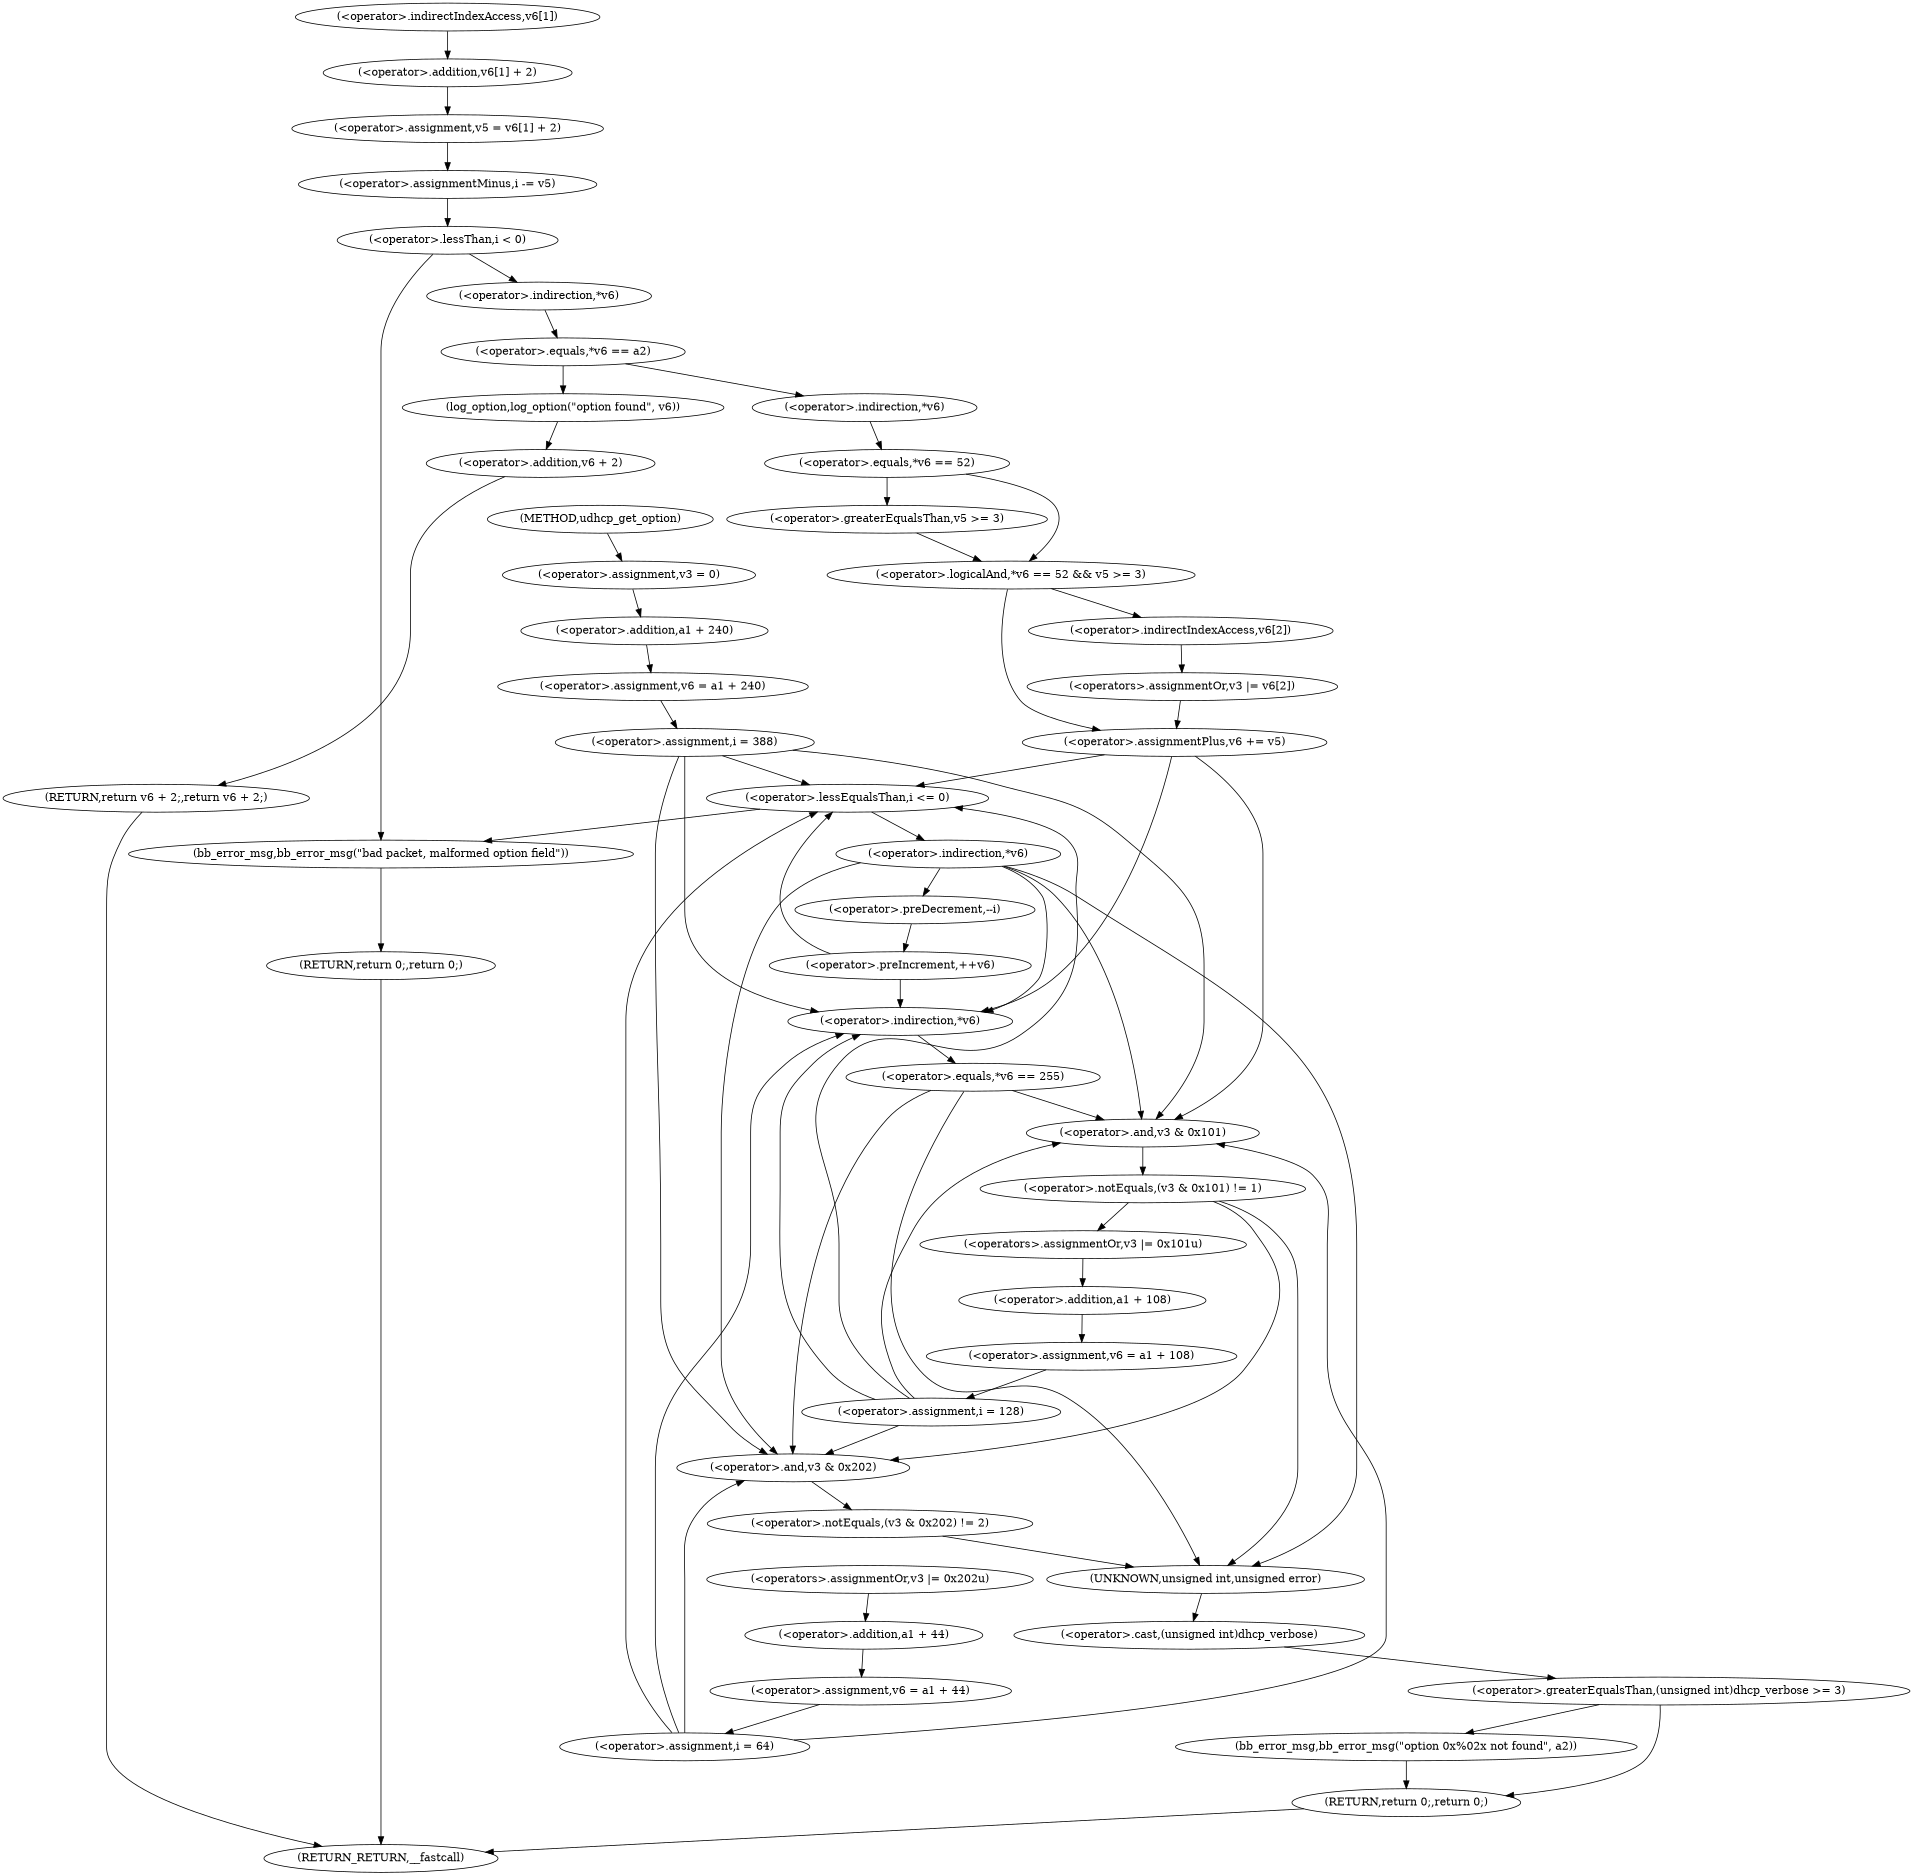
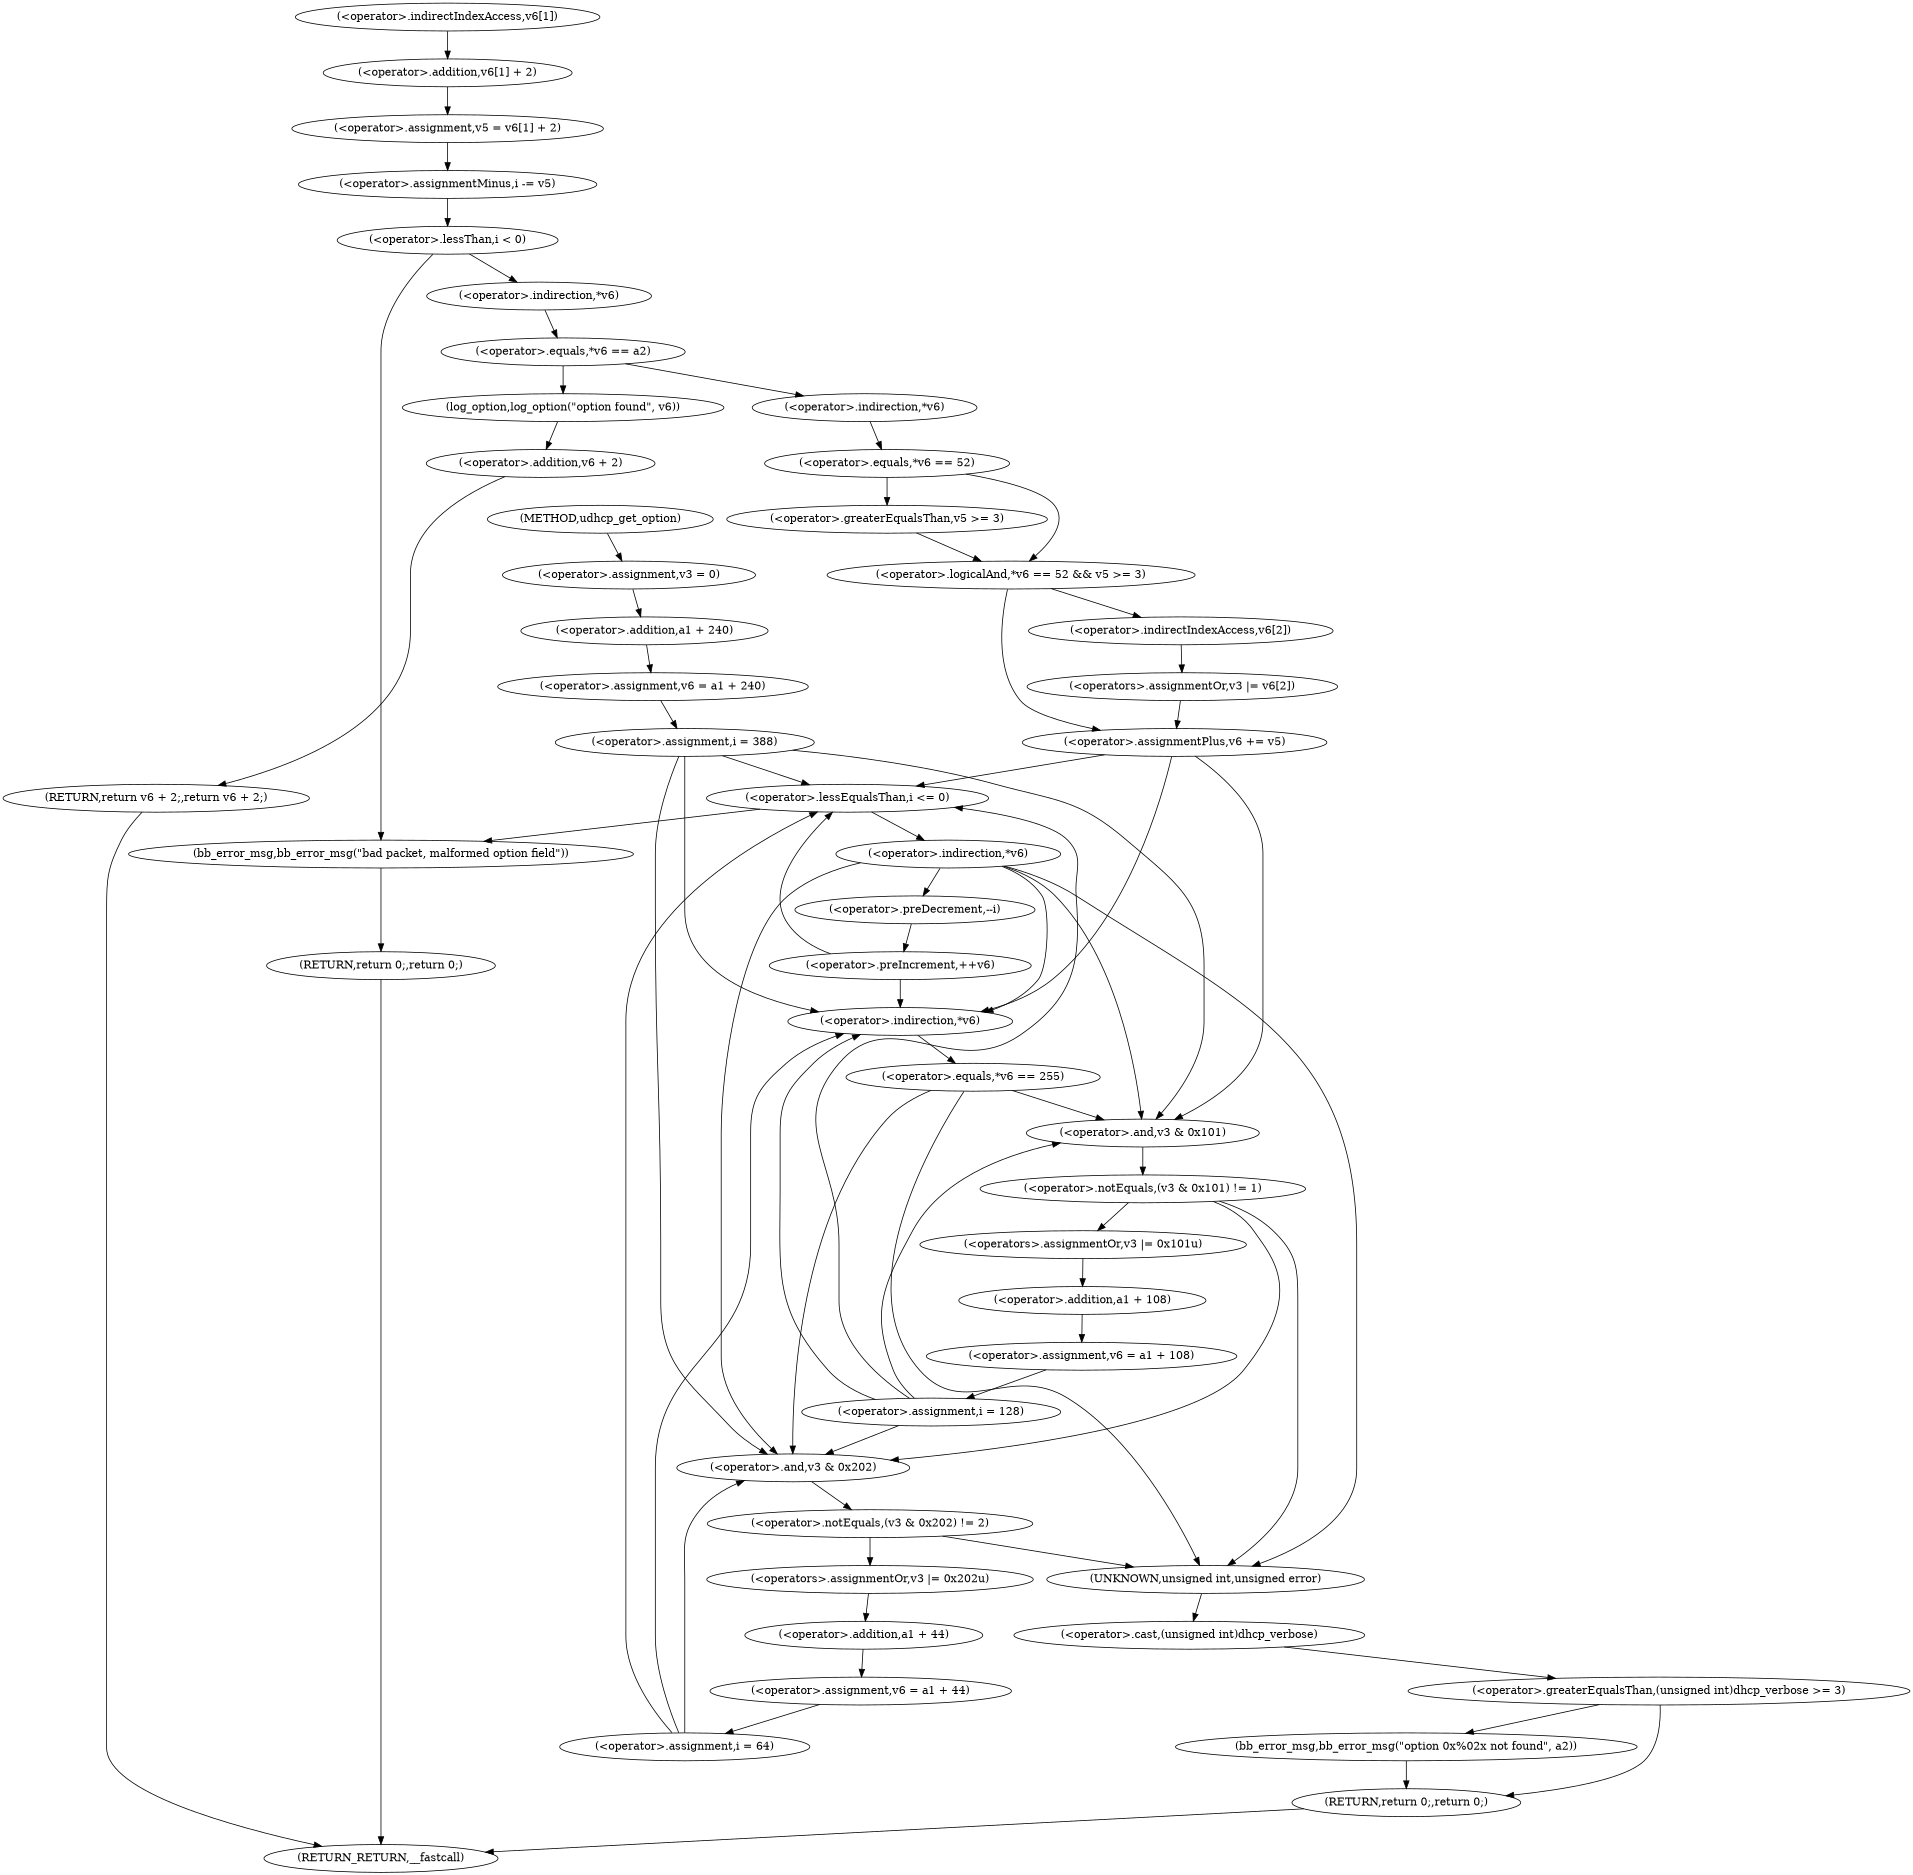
edge "(<operator>.notEquals,(v3 & 0x202) != 2)" -> "(<operators>.assignmentOr,v3 |= 0x202u)": added
edge "(<operator>.assignment,i = 64)" -> "(<operator>.and,v3 & 0x101)": removed
